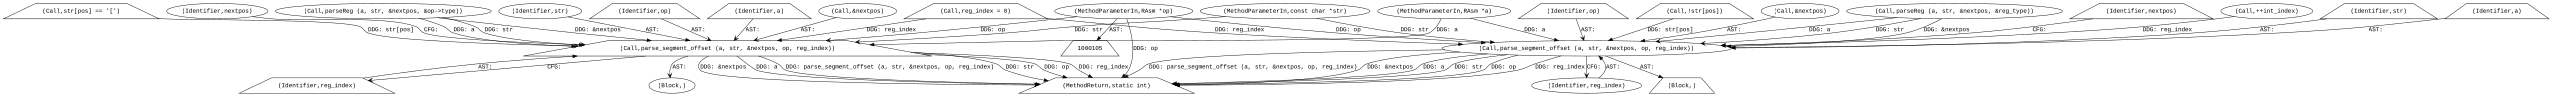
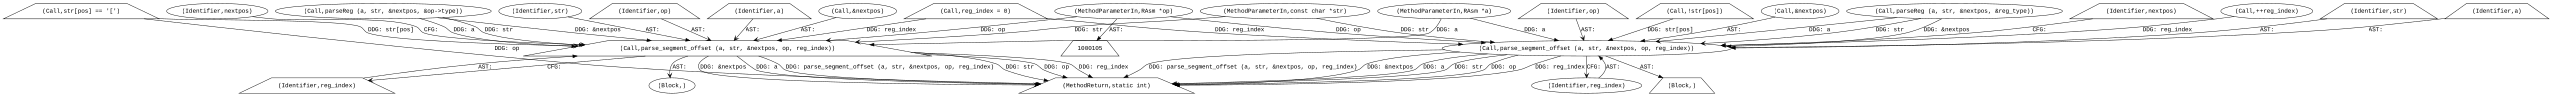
node "(Call,++int_index)": label "(Call,++int_index)" -> "(Call,++reg_index)"
edge "(MethodParameterIn,RAsm *op)" -> "(MethodReturn,static int)": now "(Call,str[pos] == '[')" -> "(MethodReturn,static int)"
